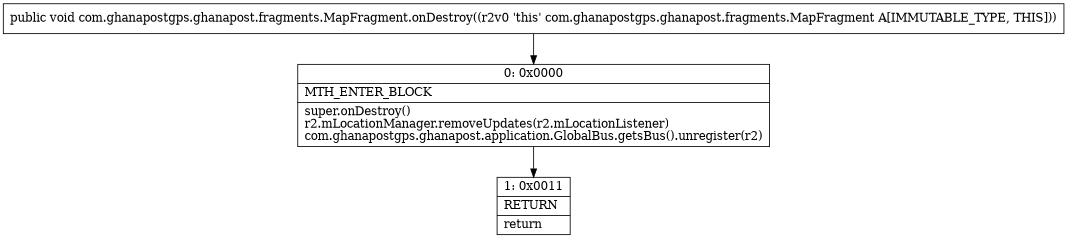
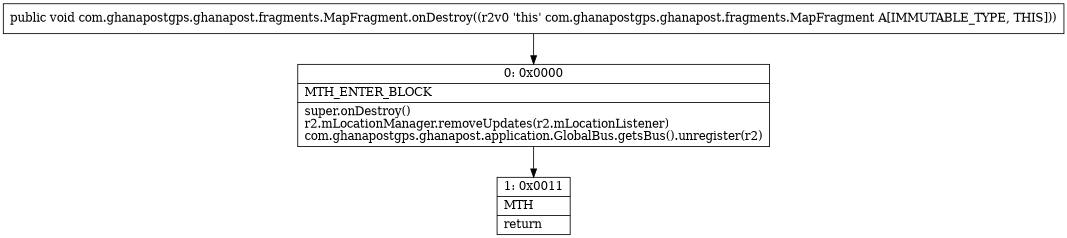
node "1: 0x0011": text "RETURN" -> "MTH"
